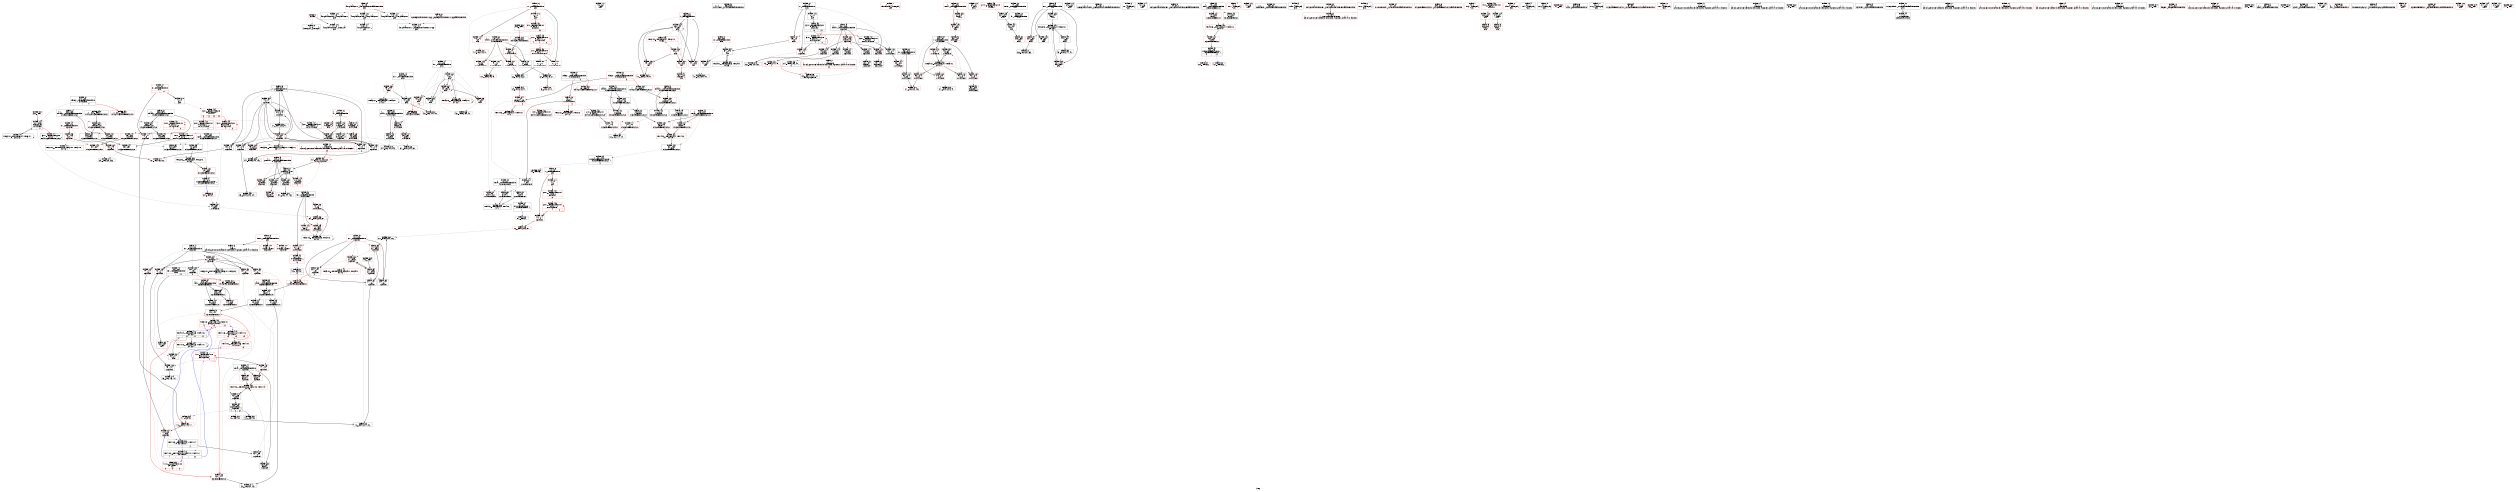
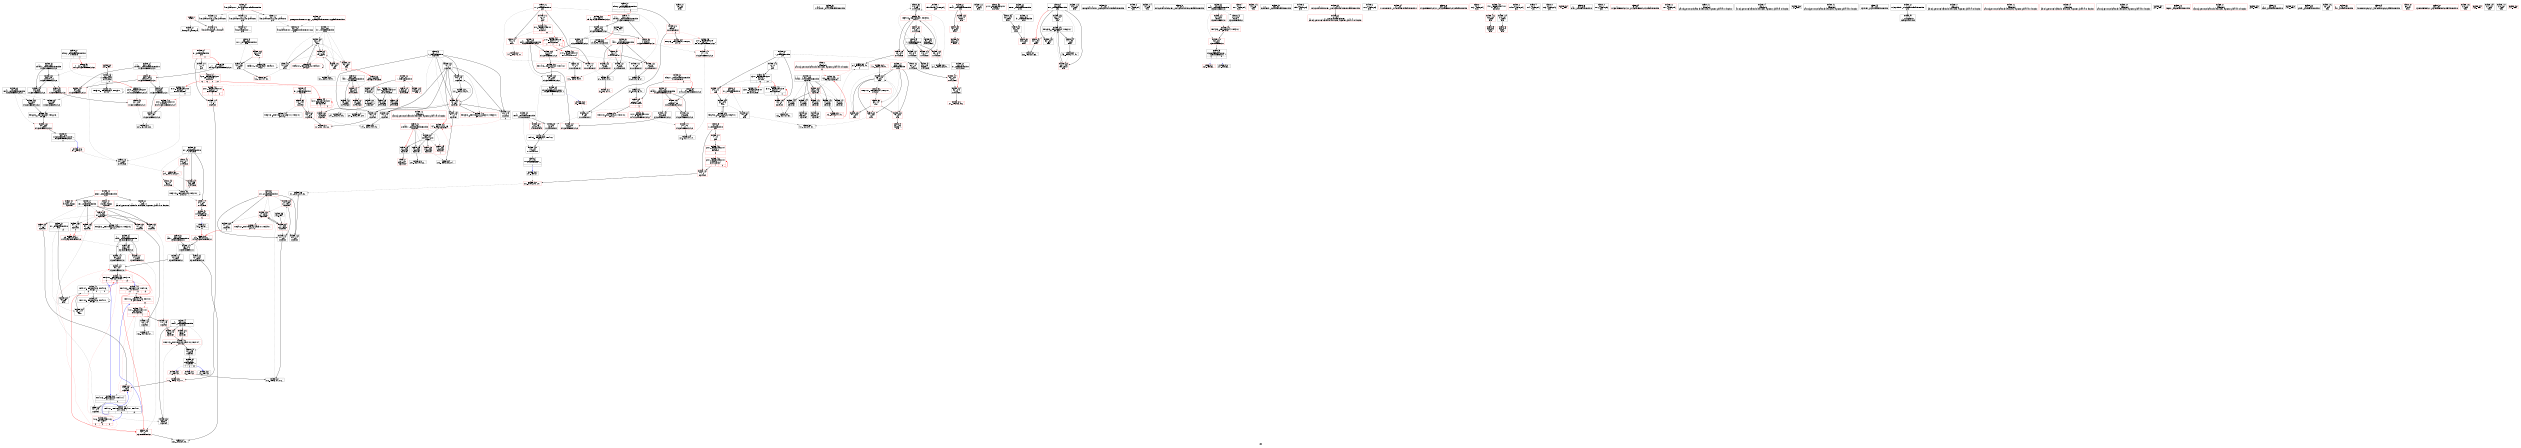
edge "NodeID: 69" -> "NodeID: 197": color black -> red
edge "NodeID: 421" -> "NodeID: 126": removed
edge "NodeID: 59" -> "NodeID: 182": reversed
edge "NodeID: 24" -> "NodeID: 590": added
edge "NodeID: 60" -> "NodeID: 184": color black -> red
node "NodeID: 91": added
edge "NodeID: 203" -> "NodeID: 364": removed
edge "NodeID: 180" -> "NodeID: 378": now "NodeID: 180" -> "NodeID: 363"
edge "NodeID: 354" -> "NodeID: 219": color red -> black
node "NodeID: 103": text "_Z7allSamei" -> "_Z7dso"
edge "NodeID: 224" -> "NodeID: 387": removed
edge "NodeID: 46" -> "NodeID: 148": color black -> red
node "NodeID: 227": text "_Z5solveii" -> "_Z5get"
edge "NodeID: 130" -> "NodeID: 388": reversed
node "NodeID: 230": text "_Z5atexit" -> "_Z5solveii"
